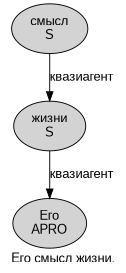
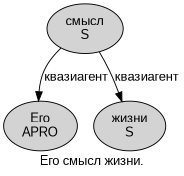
edge "жизни S" -> "Его APRO": now "смысл S" -> "Его APRO"
